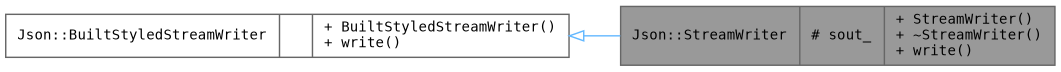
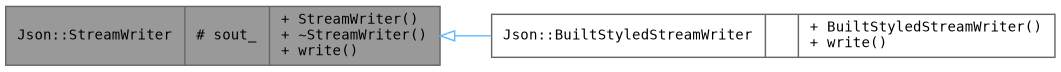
edge "Json::StreamWriter" -> "Json::BuiltStyledStreamWriter": reversed
